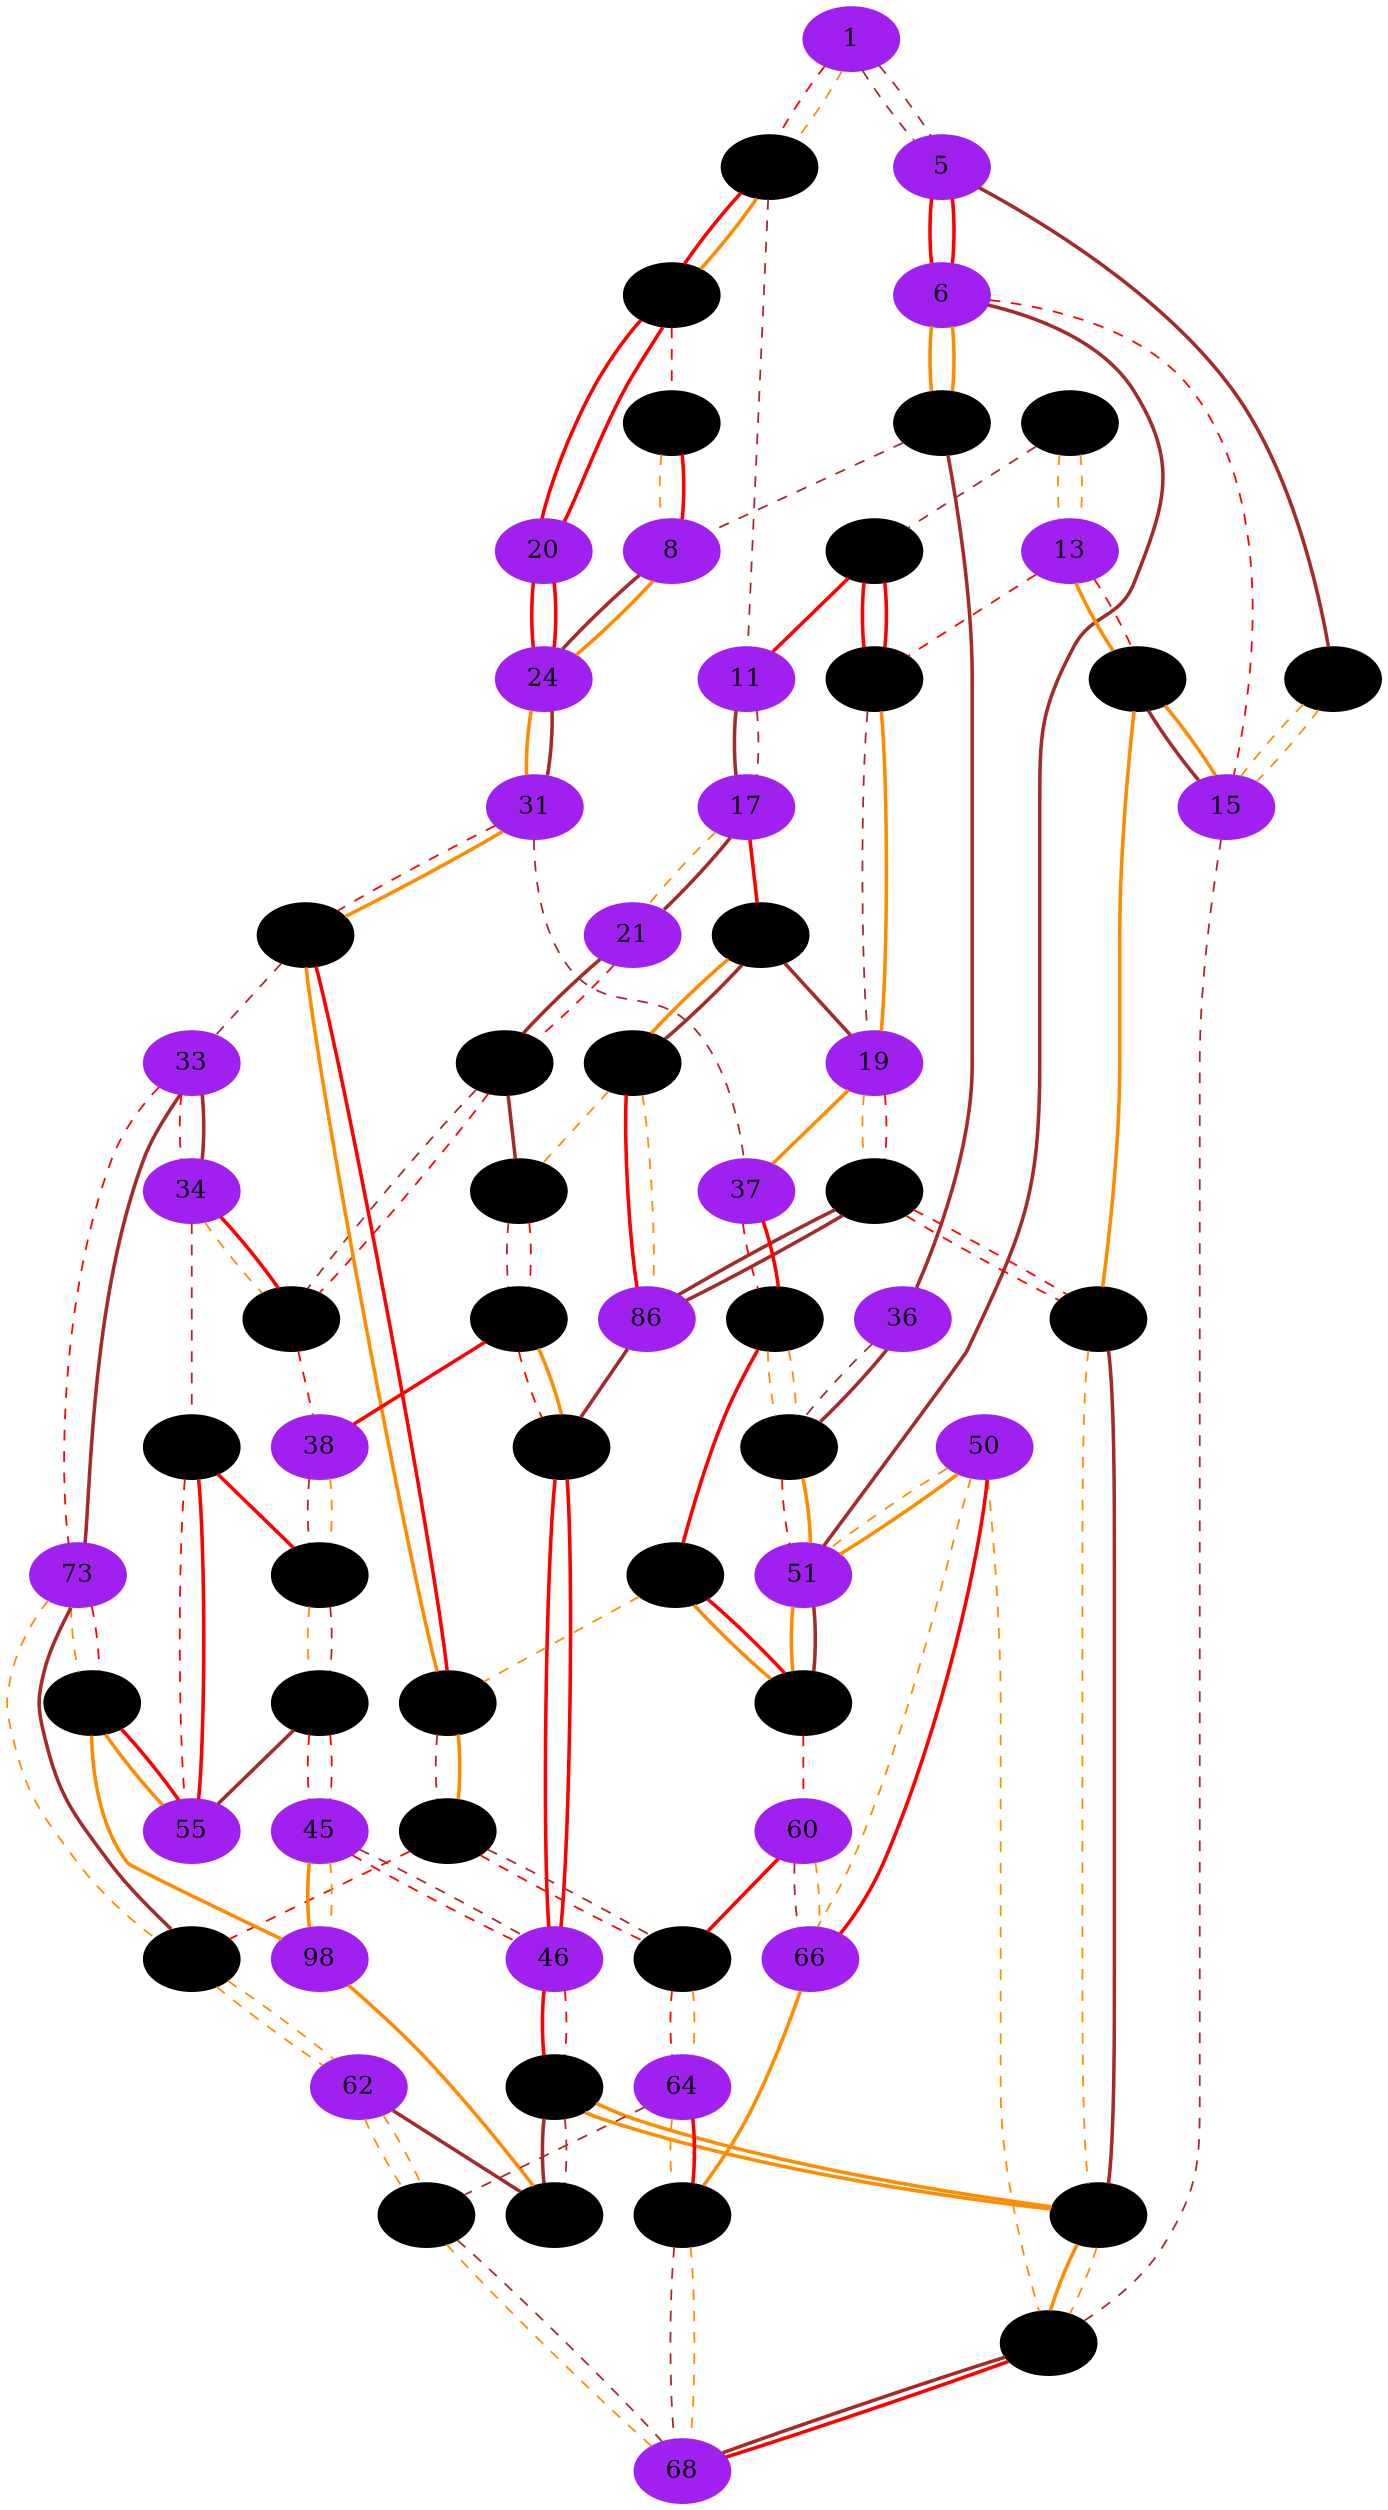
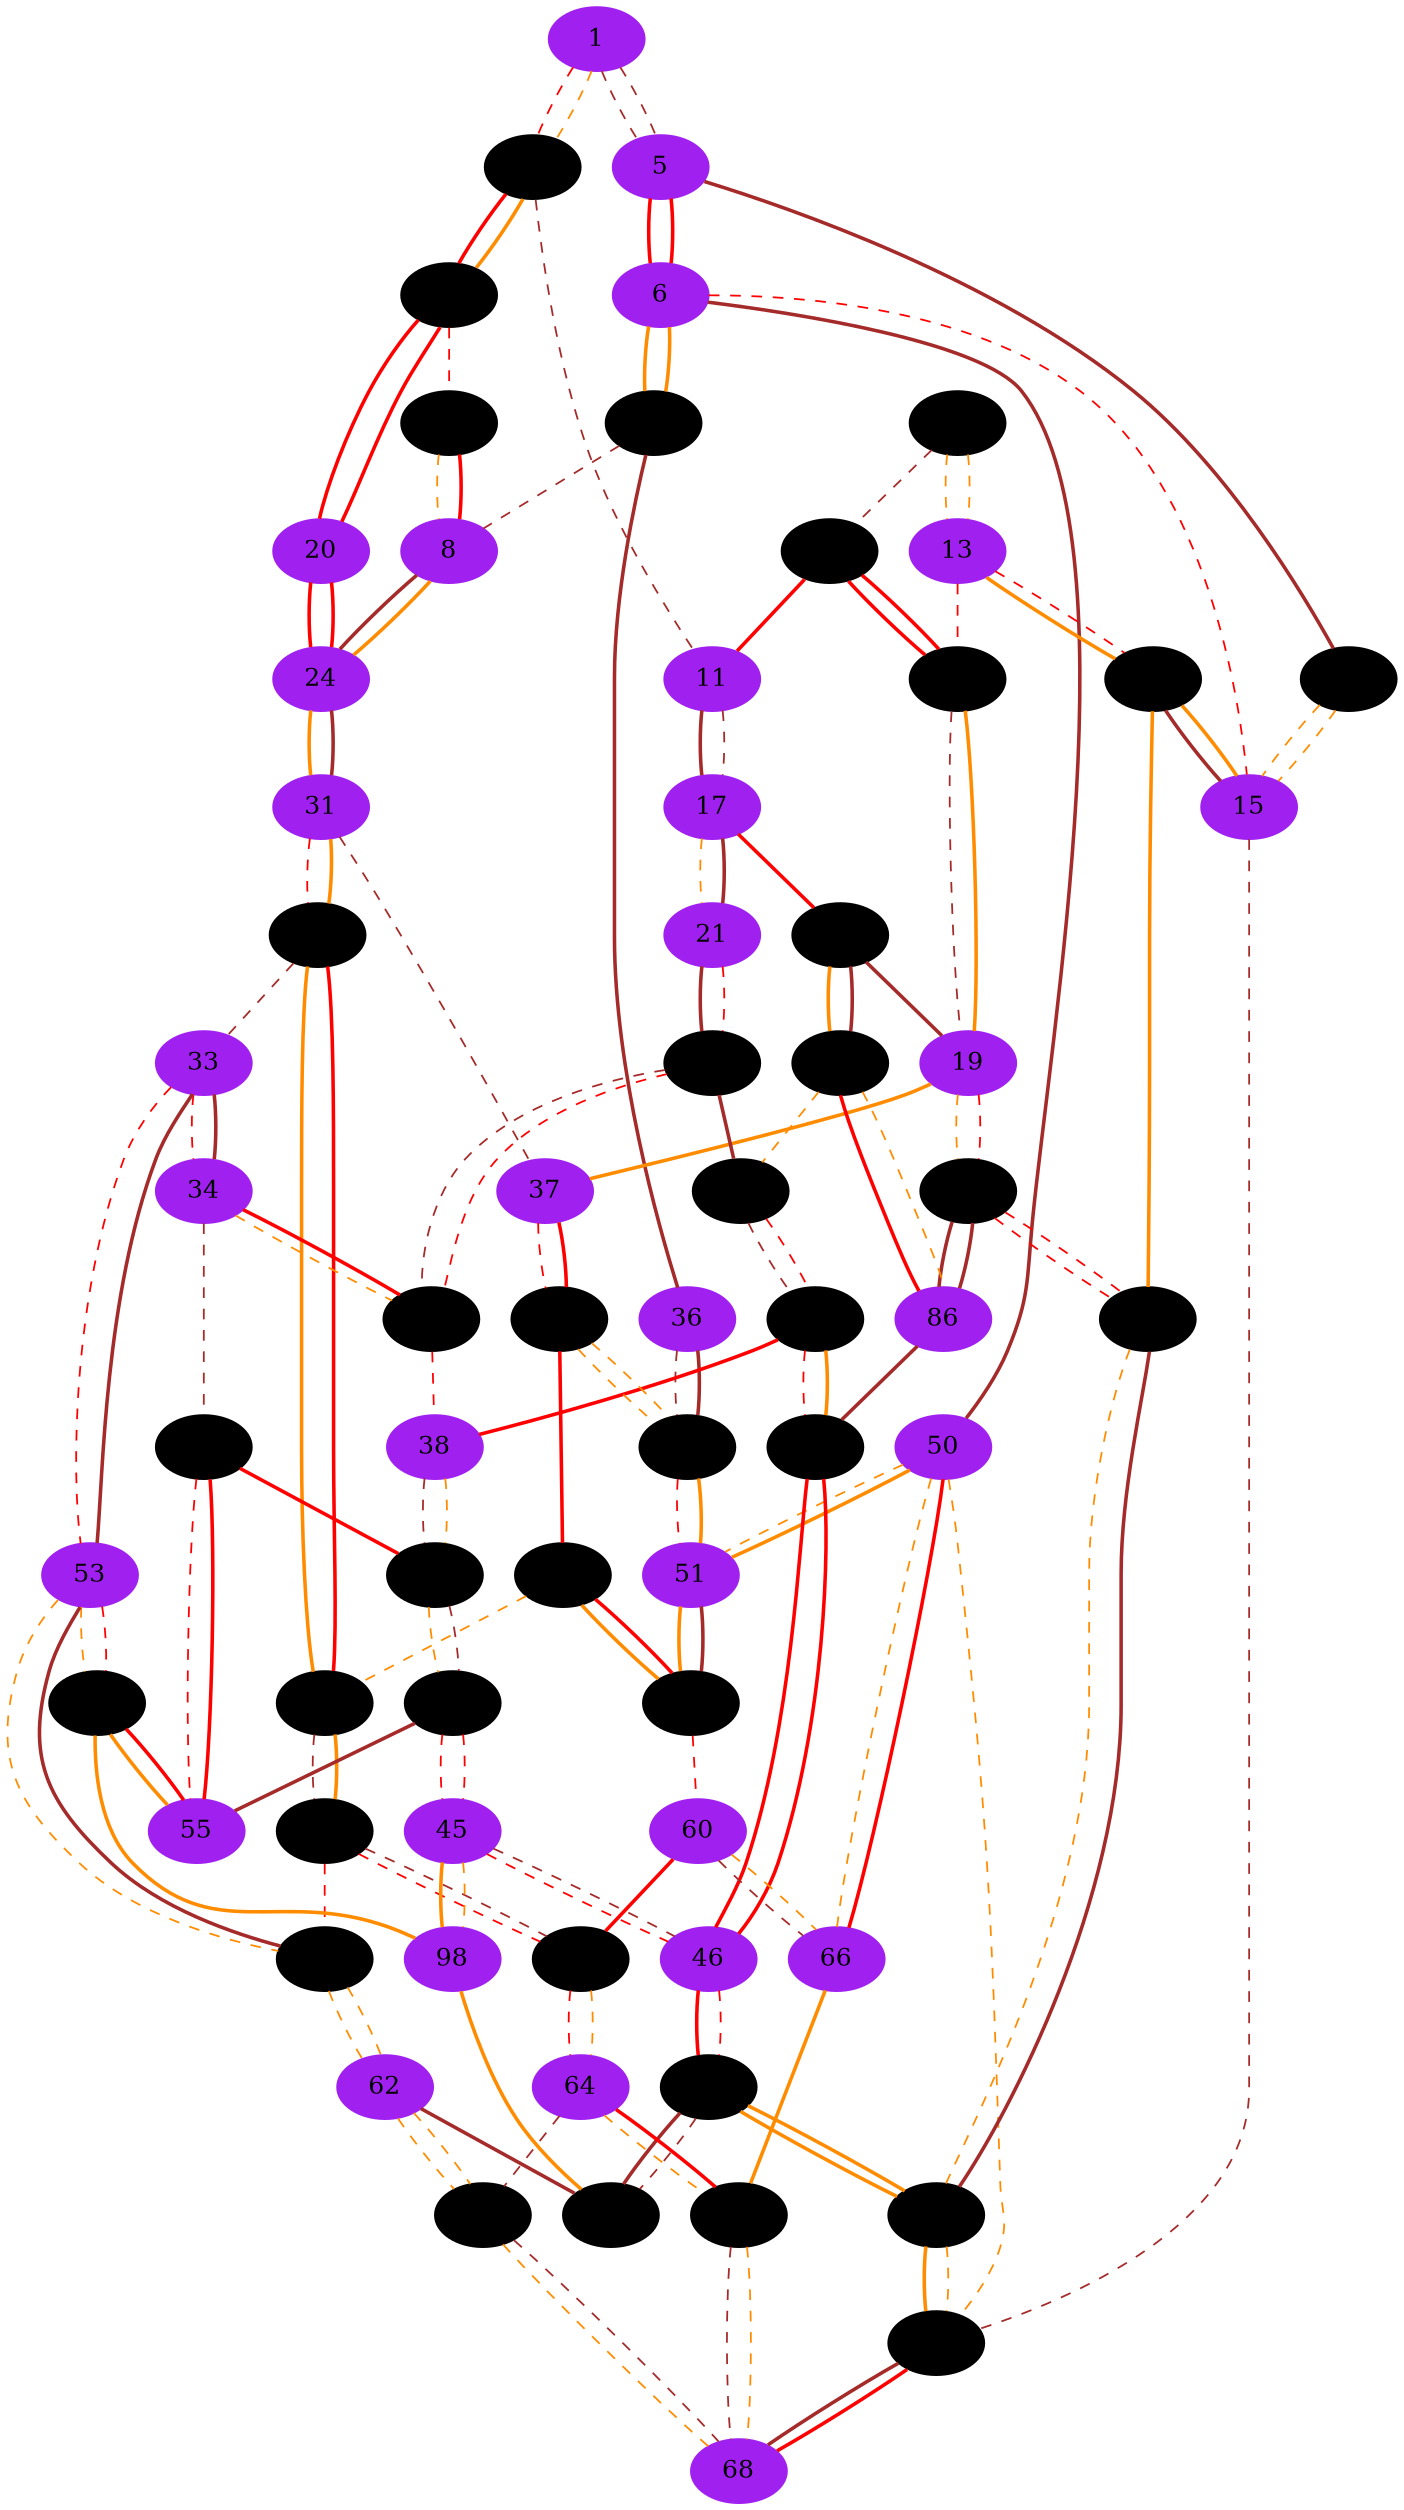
edge "6" -- "51": now "6" -- "50"
node "73": label "73" -> "53"
